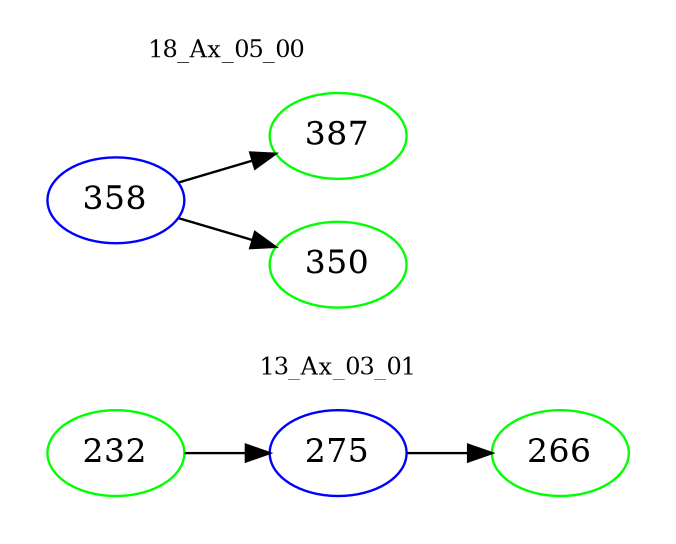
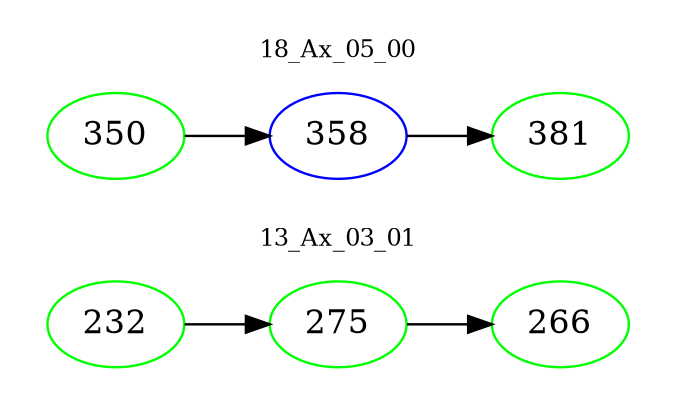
node "387": label "387" -> "381"
edge "358" -> "350": reversed
node "275": color blue -> green
